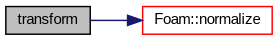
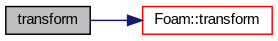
node "Foam::normalize": label "Foam::normalize" -> "Foam::transform"
